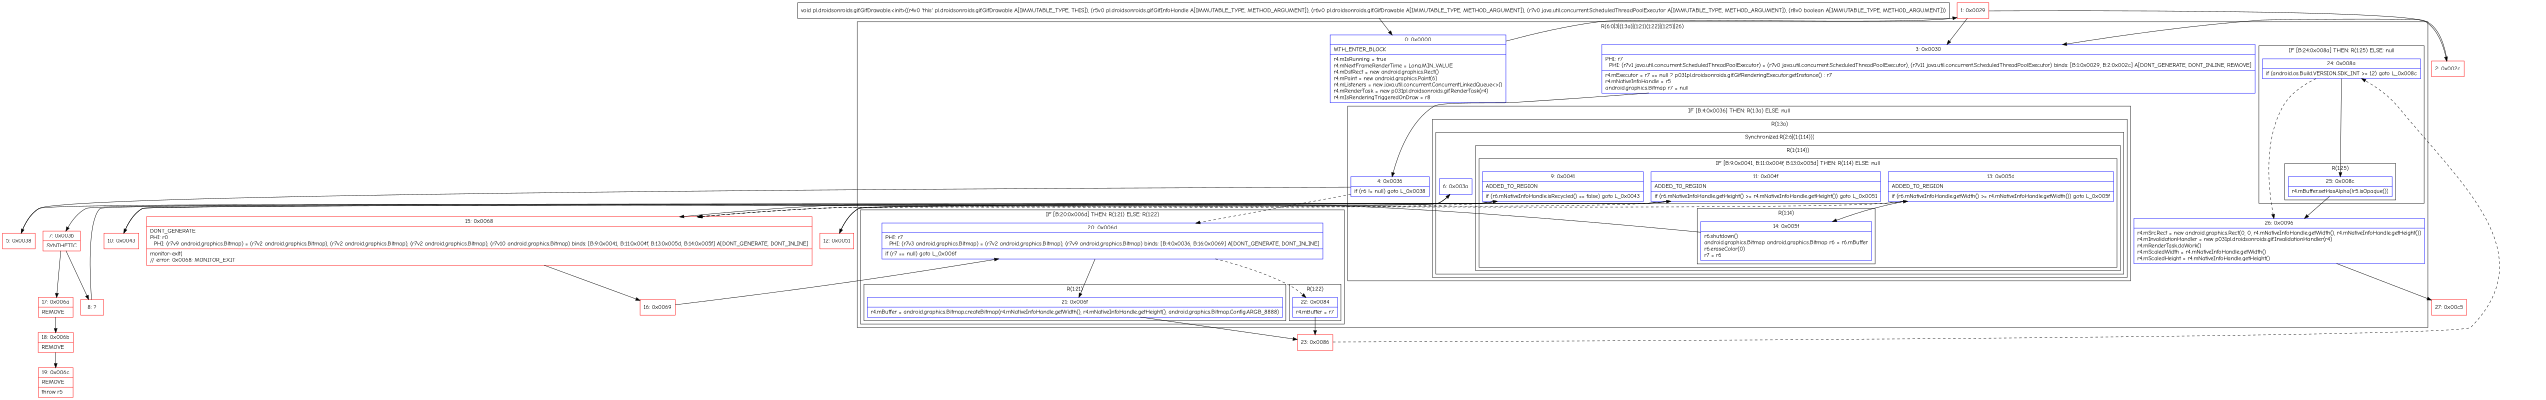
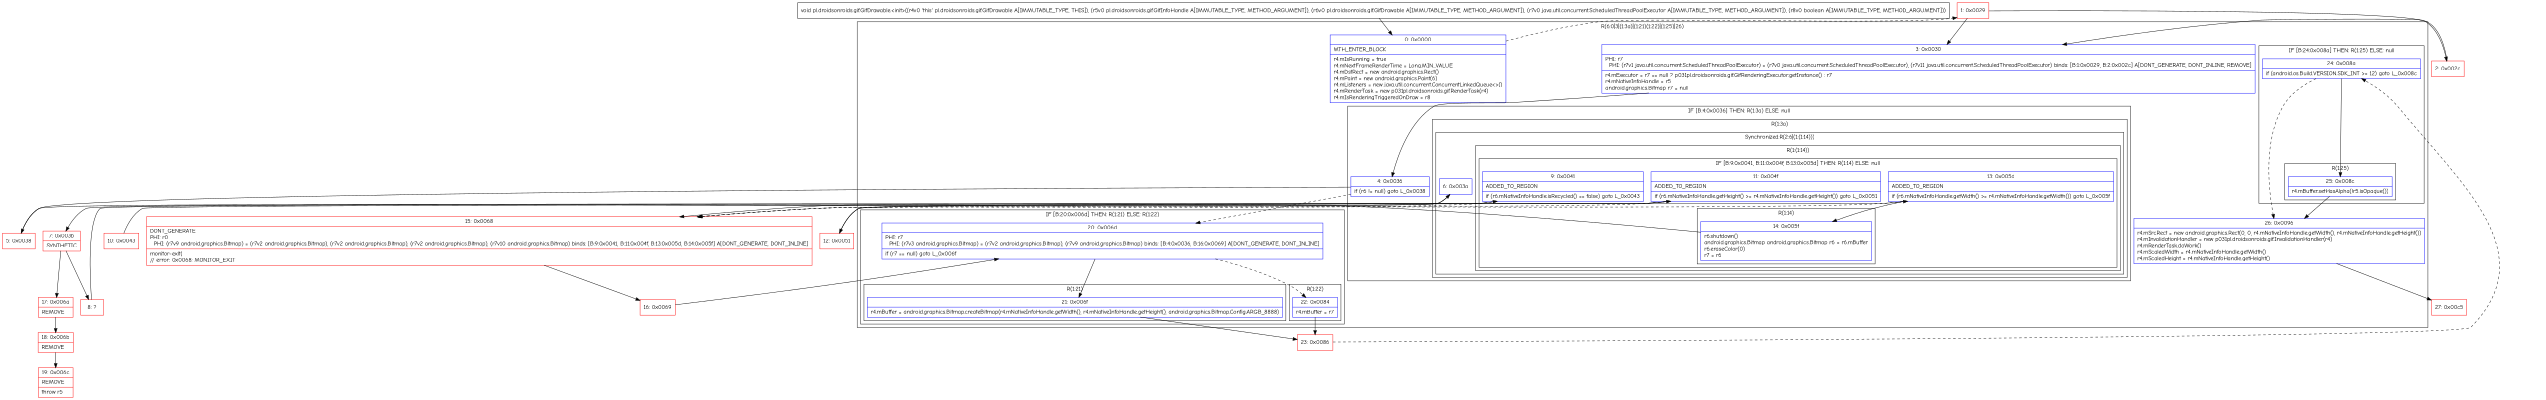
edge "0: 0x0000" -> "1: 0x0029": style solid -> dashed
edge "9: 0x0041" -> "10: 0x0043": removed
